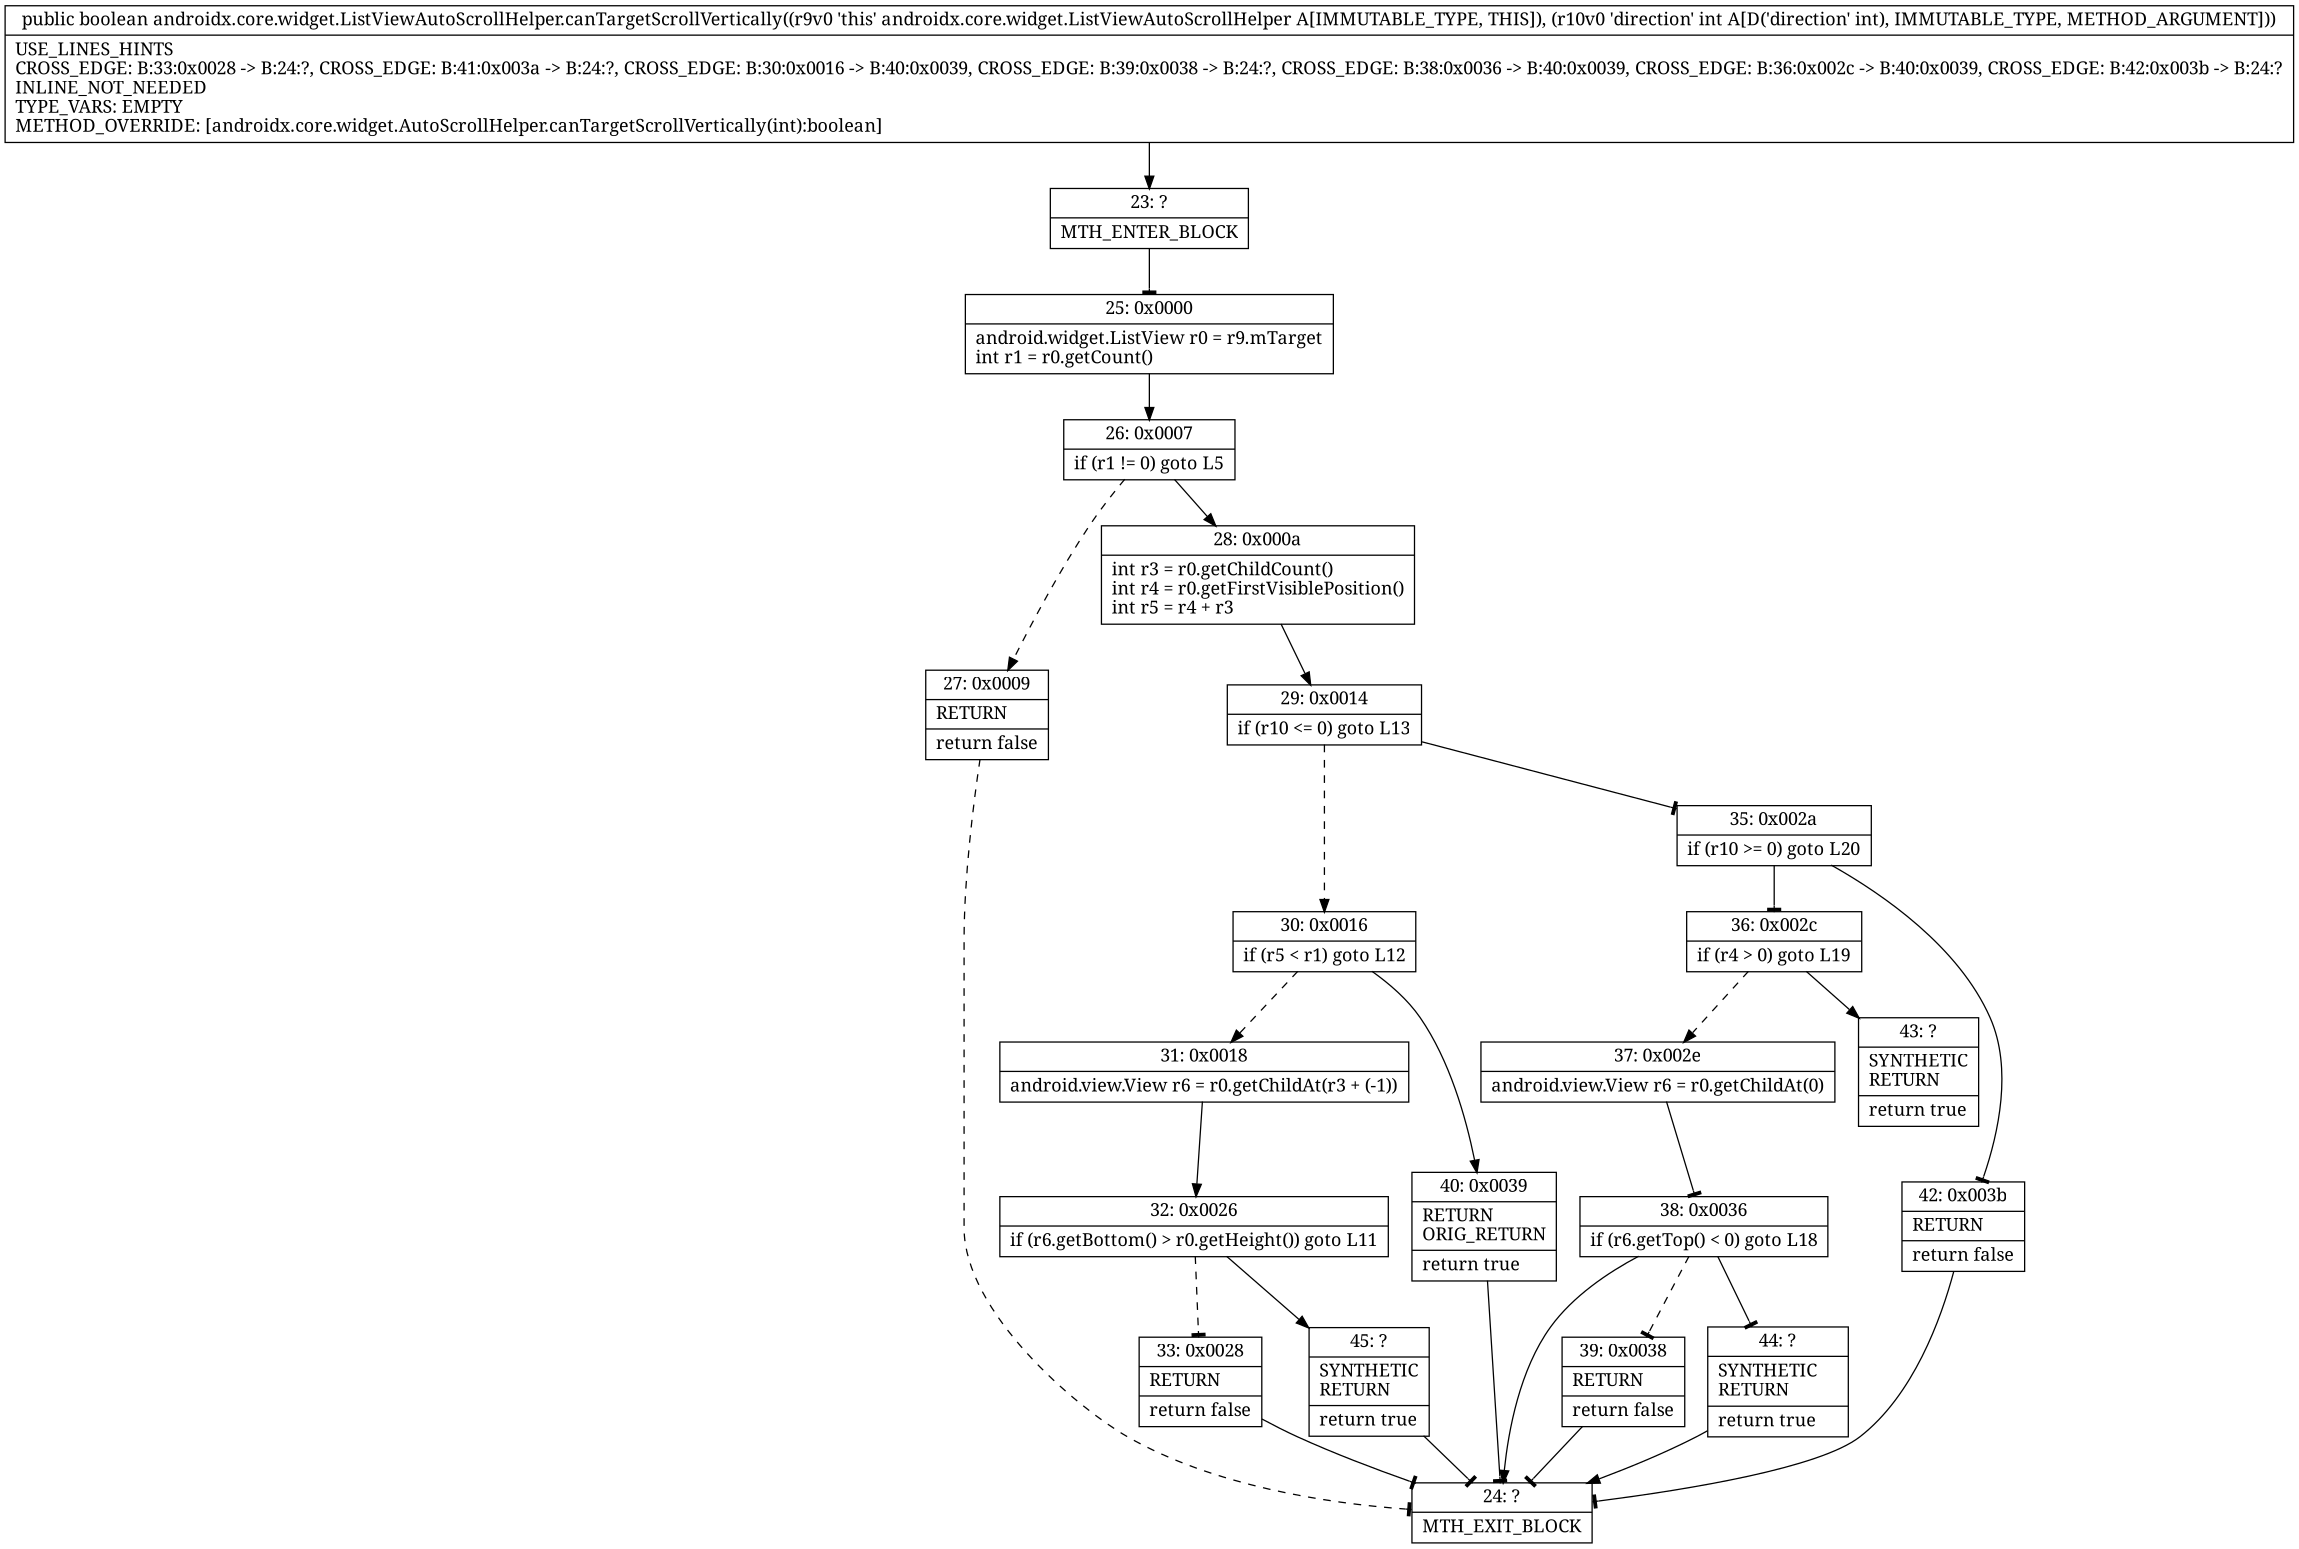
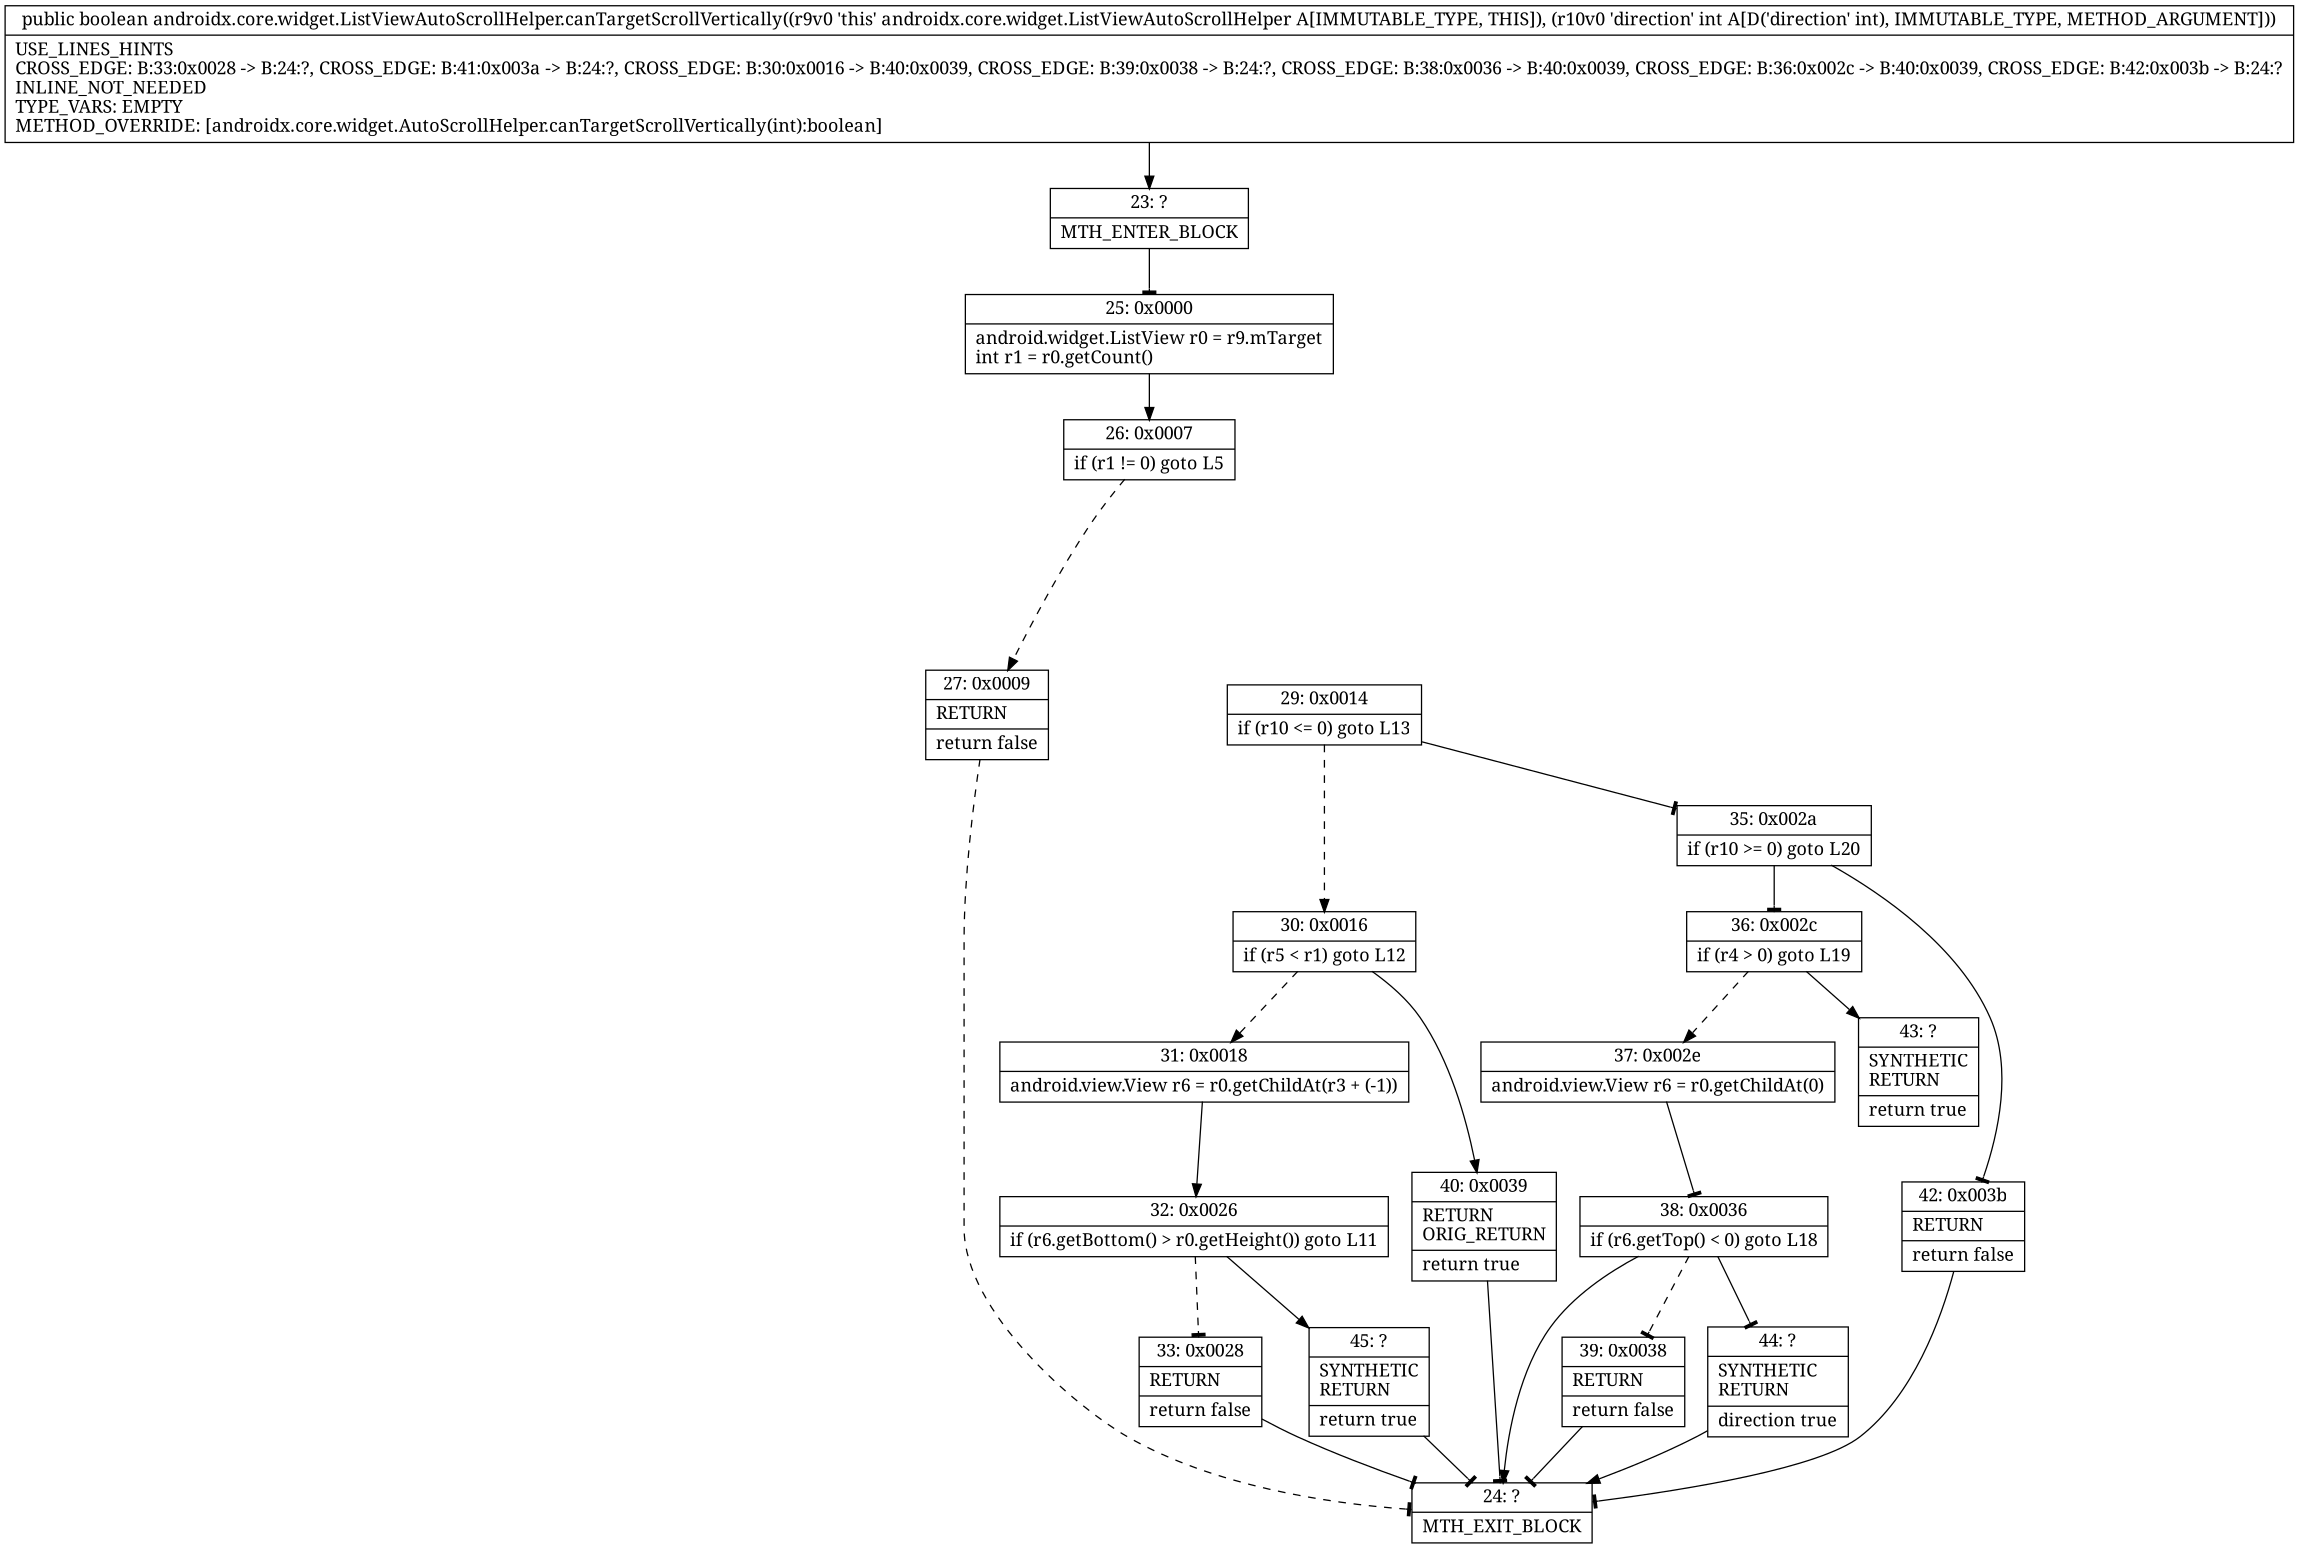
node "28: 0x000a": removed
node "44: ?": text "return true" -> "direction true"
